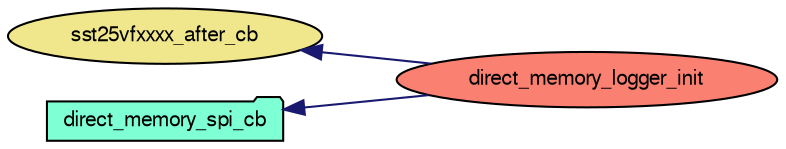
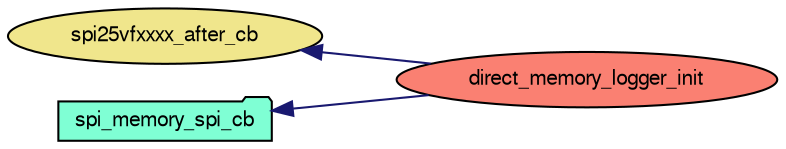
node "sst25vfxxxx_after_cb": label "sst25vfxxxx_after_cb" -> "spi25vfxxxx_after_cb"
node "direct_memory_spi_cb": label "direct_memory_spi_cb" -> "spi_memory_spi_cb"
